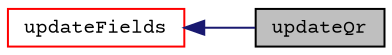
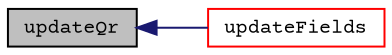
edge "updateQr" -> "updateFields": reversed
